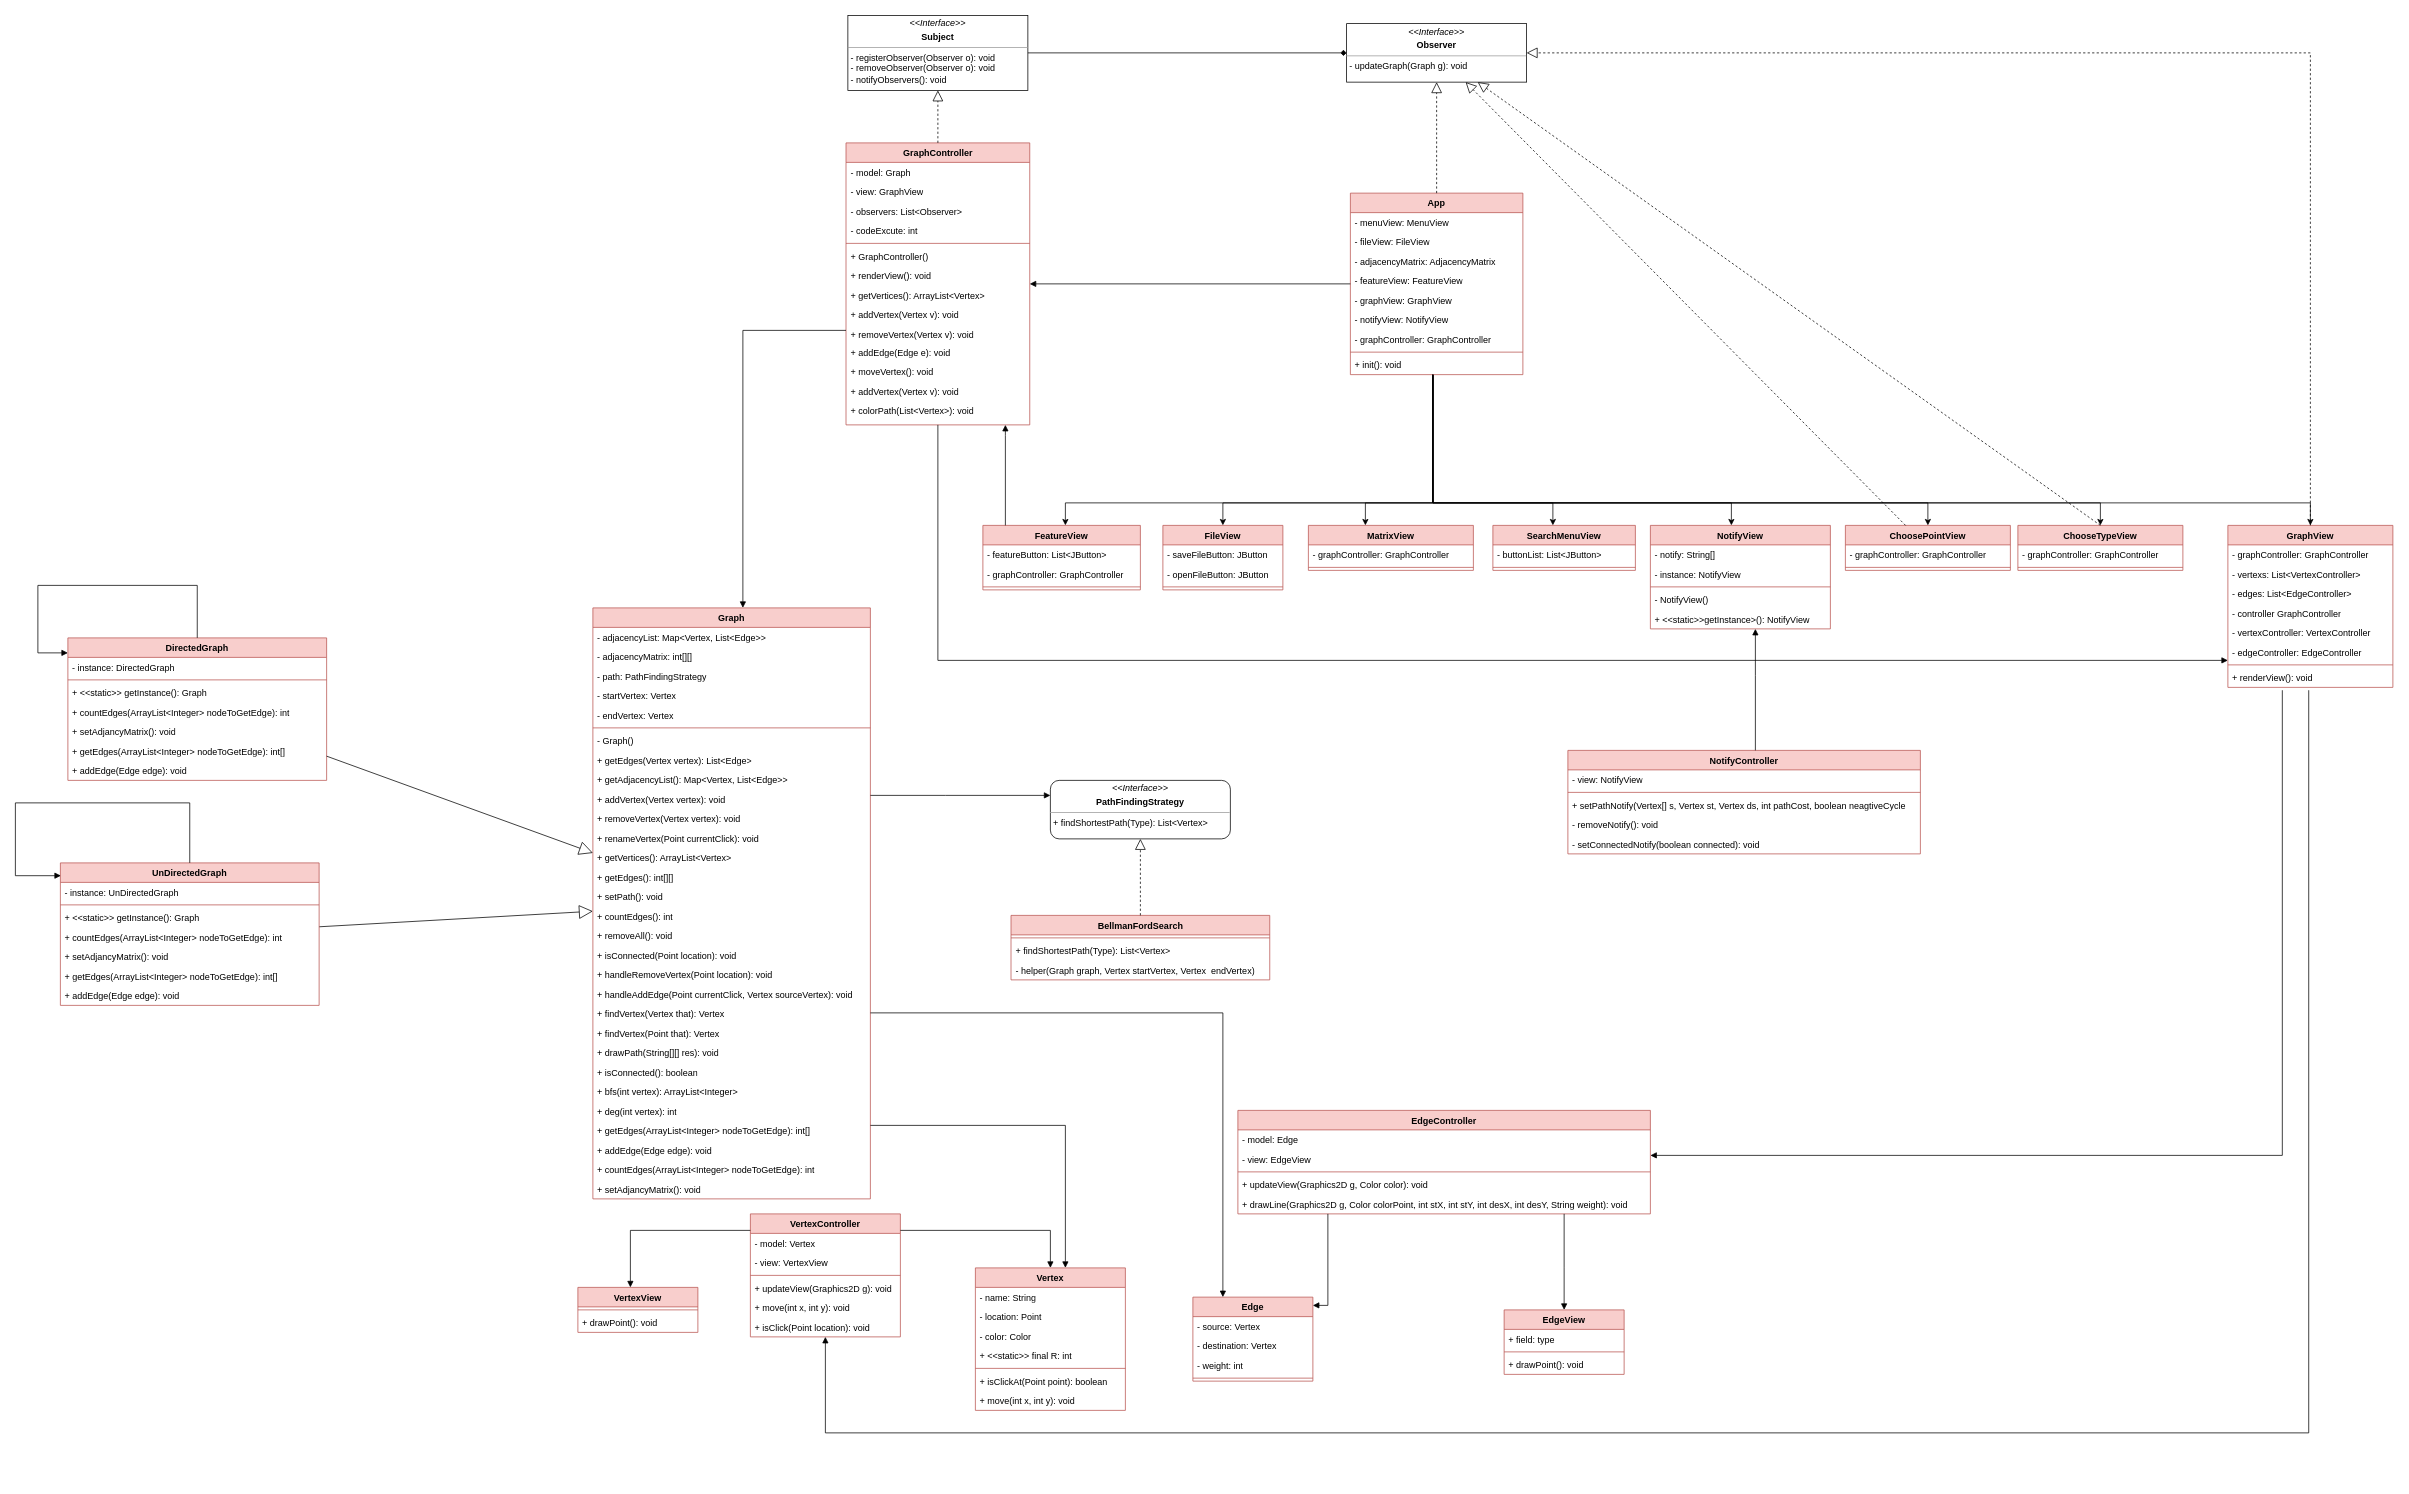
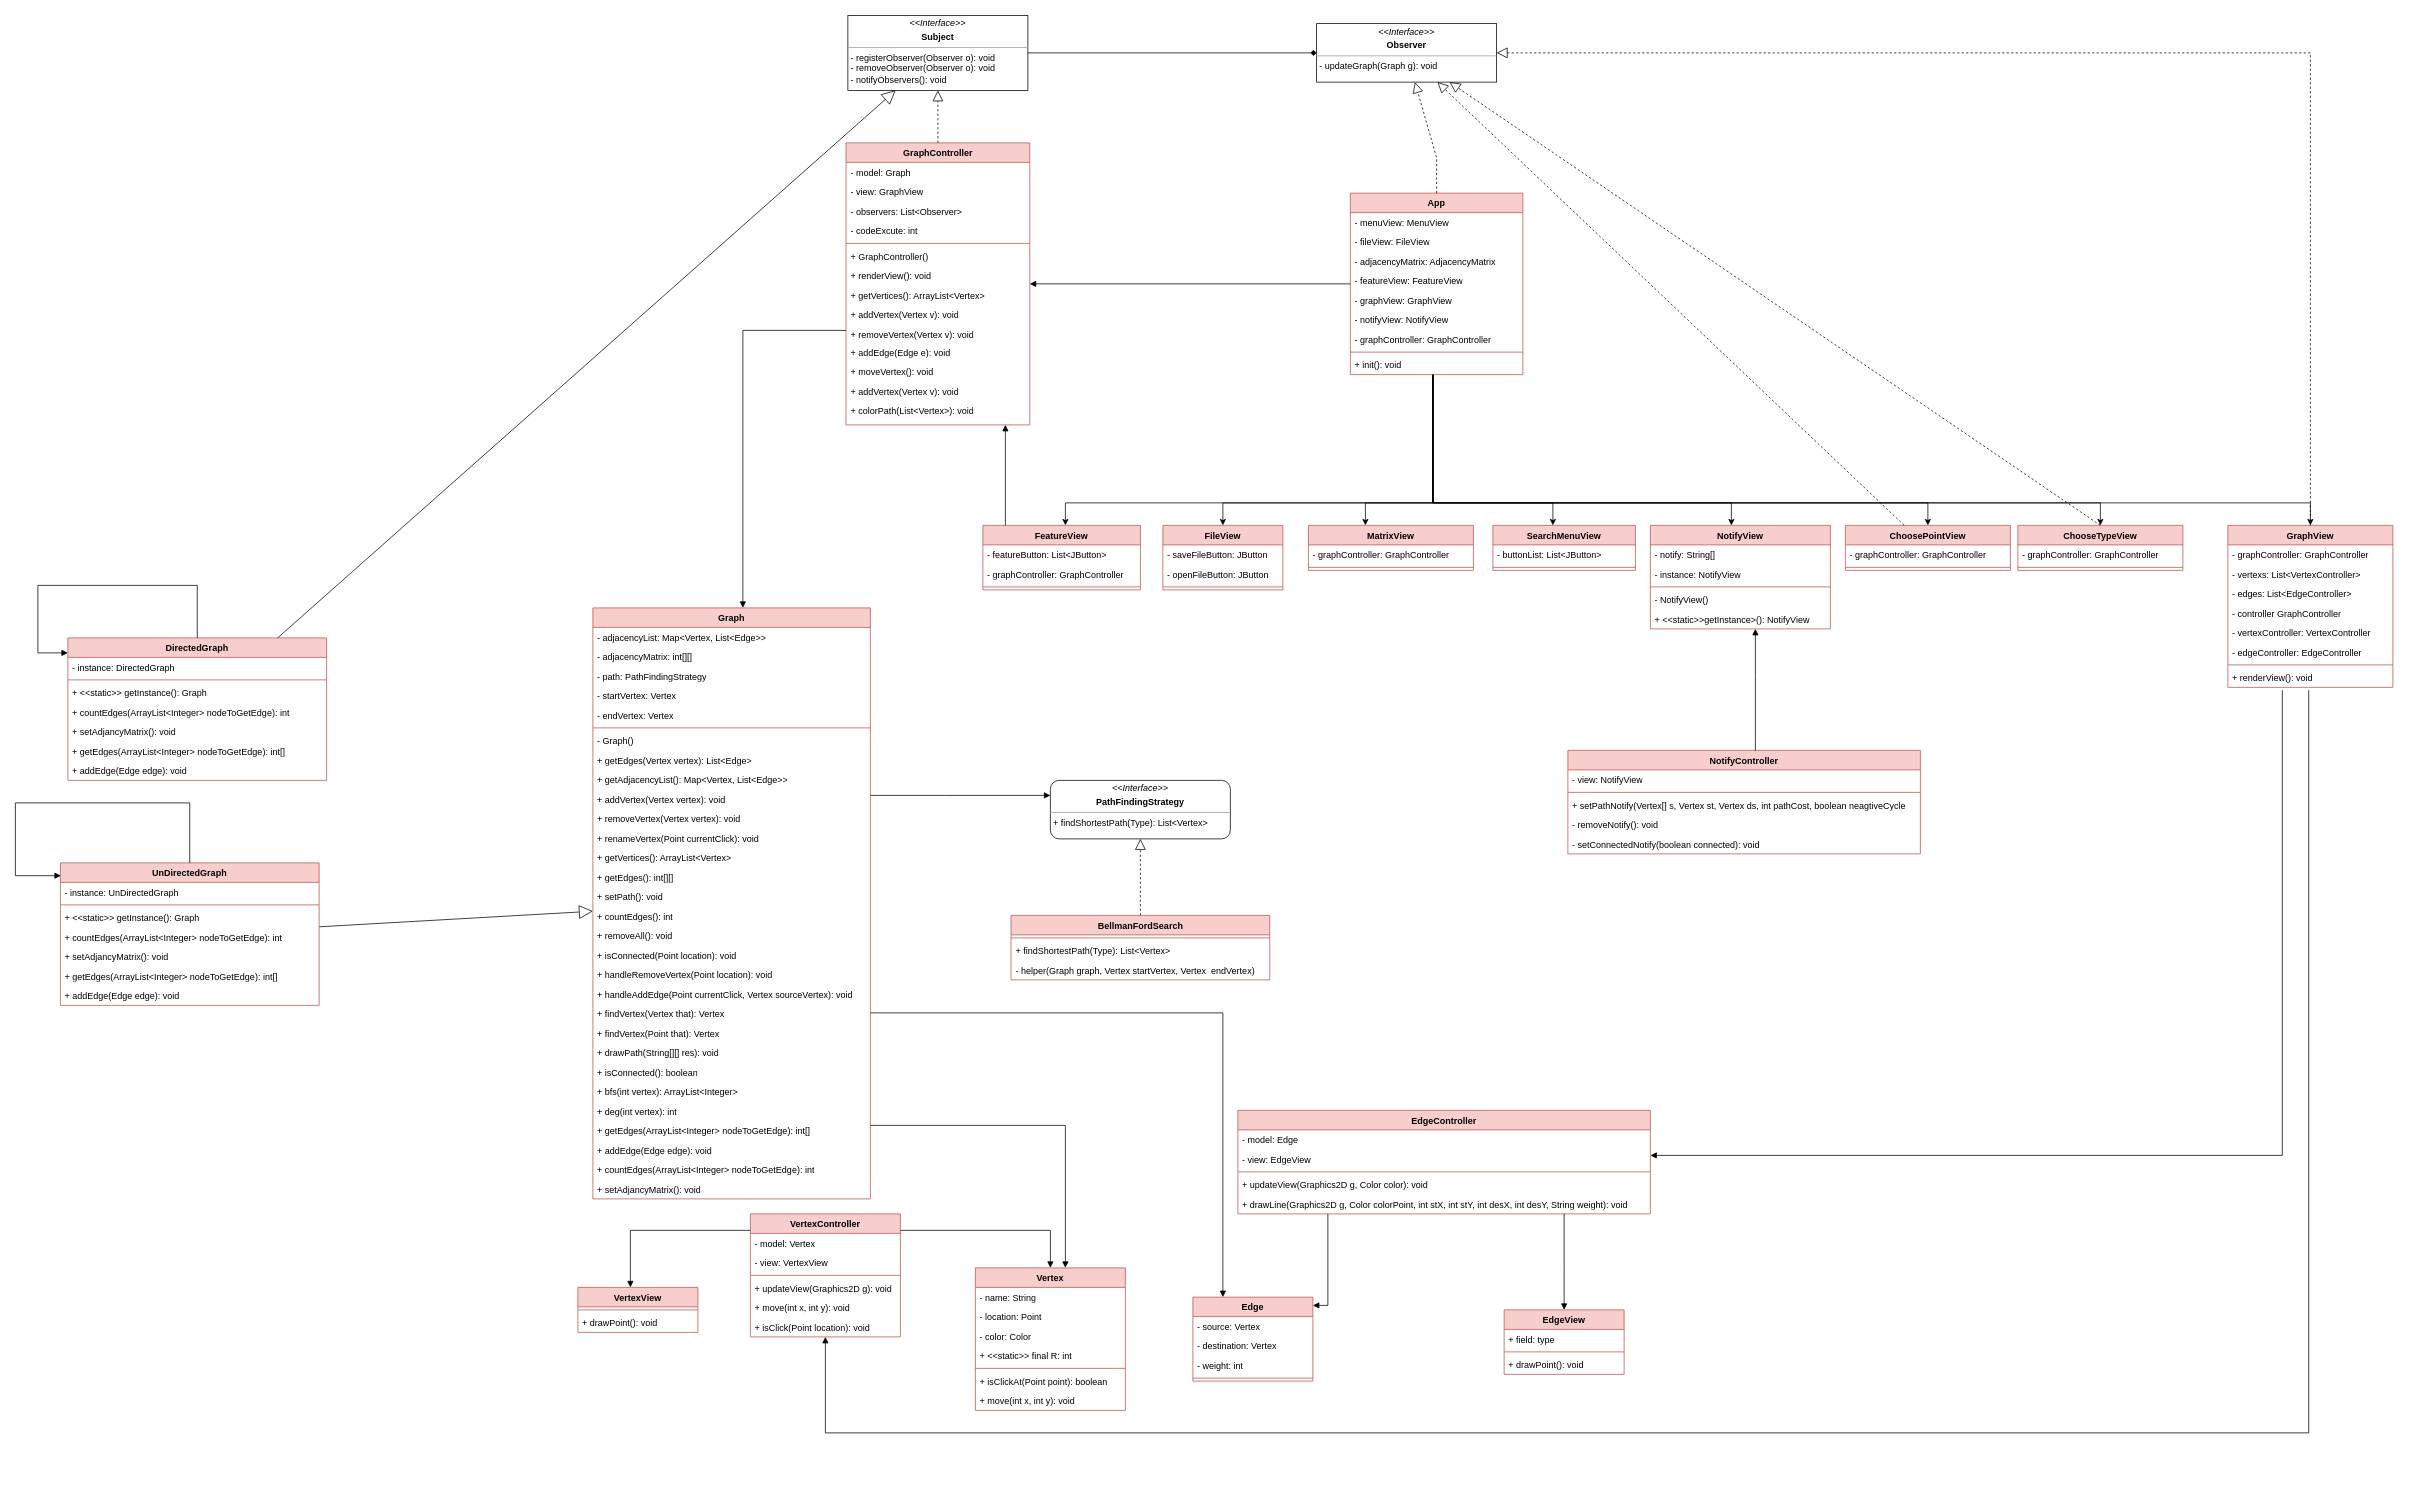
node "<<Interface>> Observer - updateGraph(Graph g): void": moved (1437, 53) -> (1407, 53)
edge "GraphController" -> "GraphView": removed
edge "DirectedGraph" -> "Graph": now "DirectedGraph" -> "<<Interface>> Subject - registerObserver(Observer o): void - removeObserver(Observer o): void - notifyObservers(): void"
